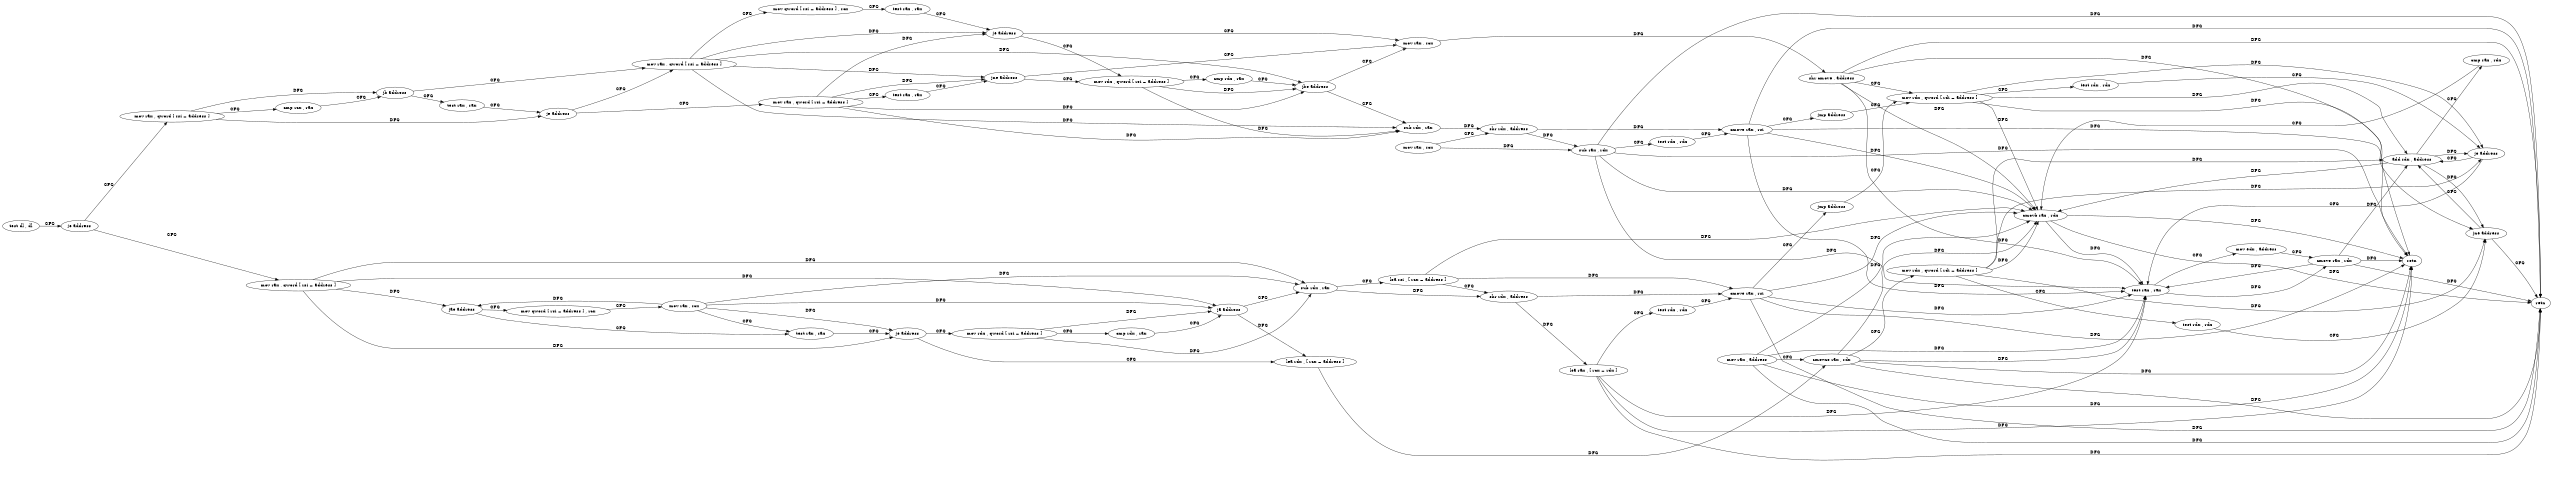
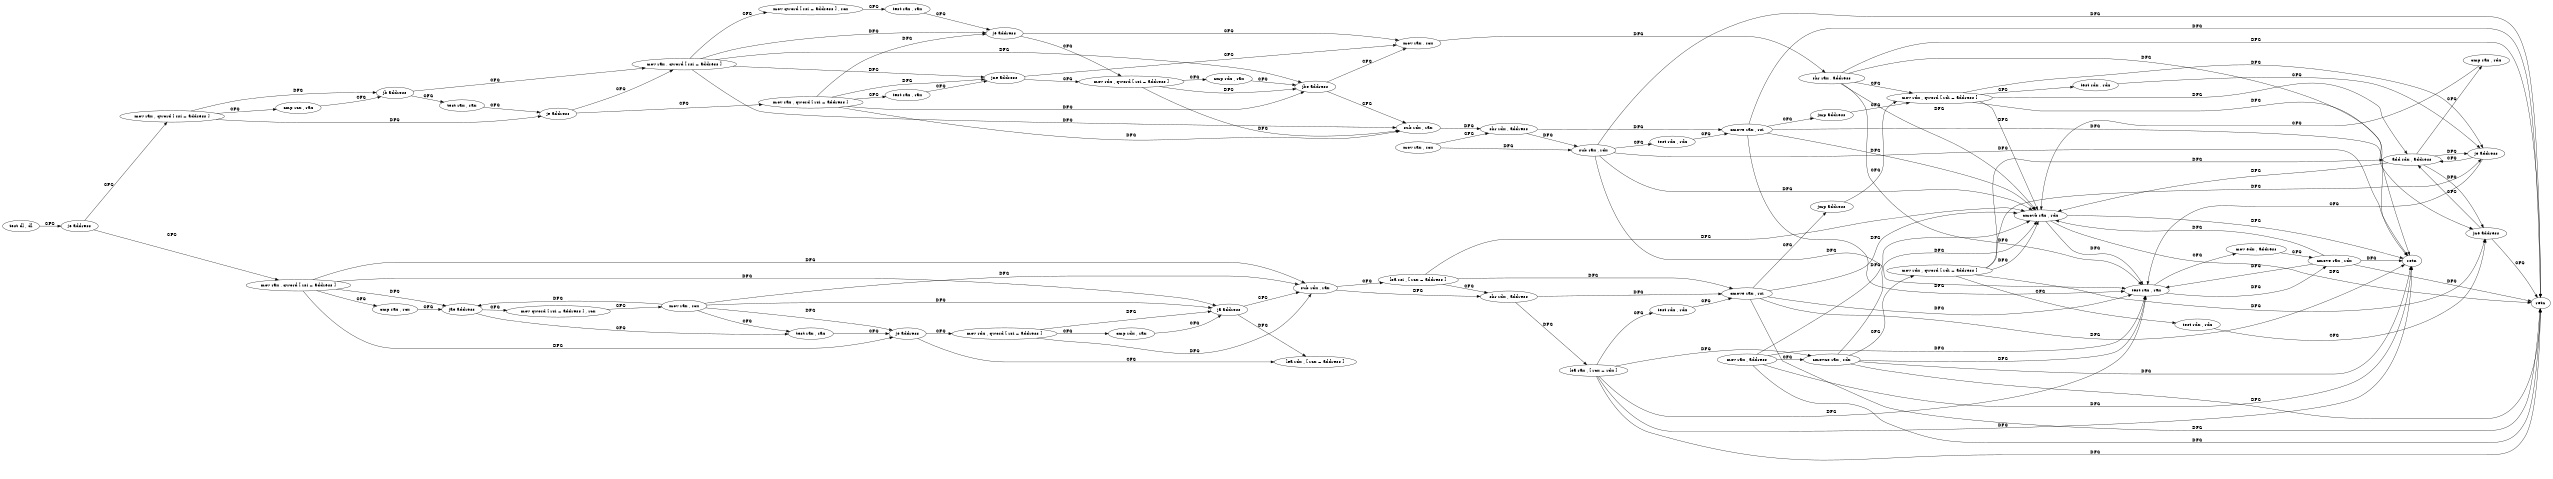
node "shr cmove , address": label "shr cmove , address" -> "shr rax , address"
edge "cmove rax , rdx" -> "add rdx , address": now "cmove rax , rdx" -> "cmovb rax , rdx"
node "cmp rax , rcx": added
edge "lea rdx , [ rcx + address ]" -> "cmovne rax , rdx": now "lea rax , [ rcx + rdx ]" -> "cmovne rax , rdx"
